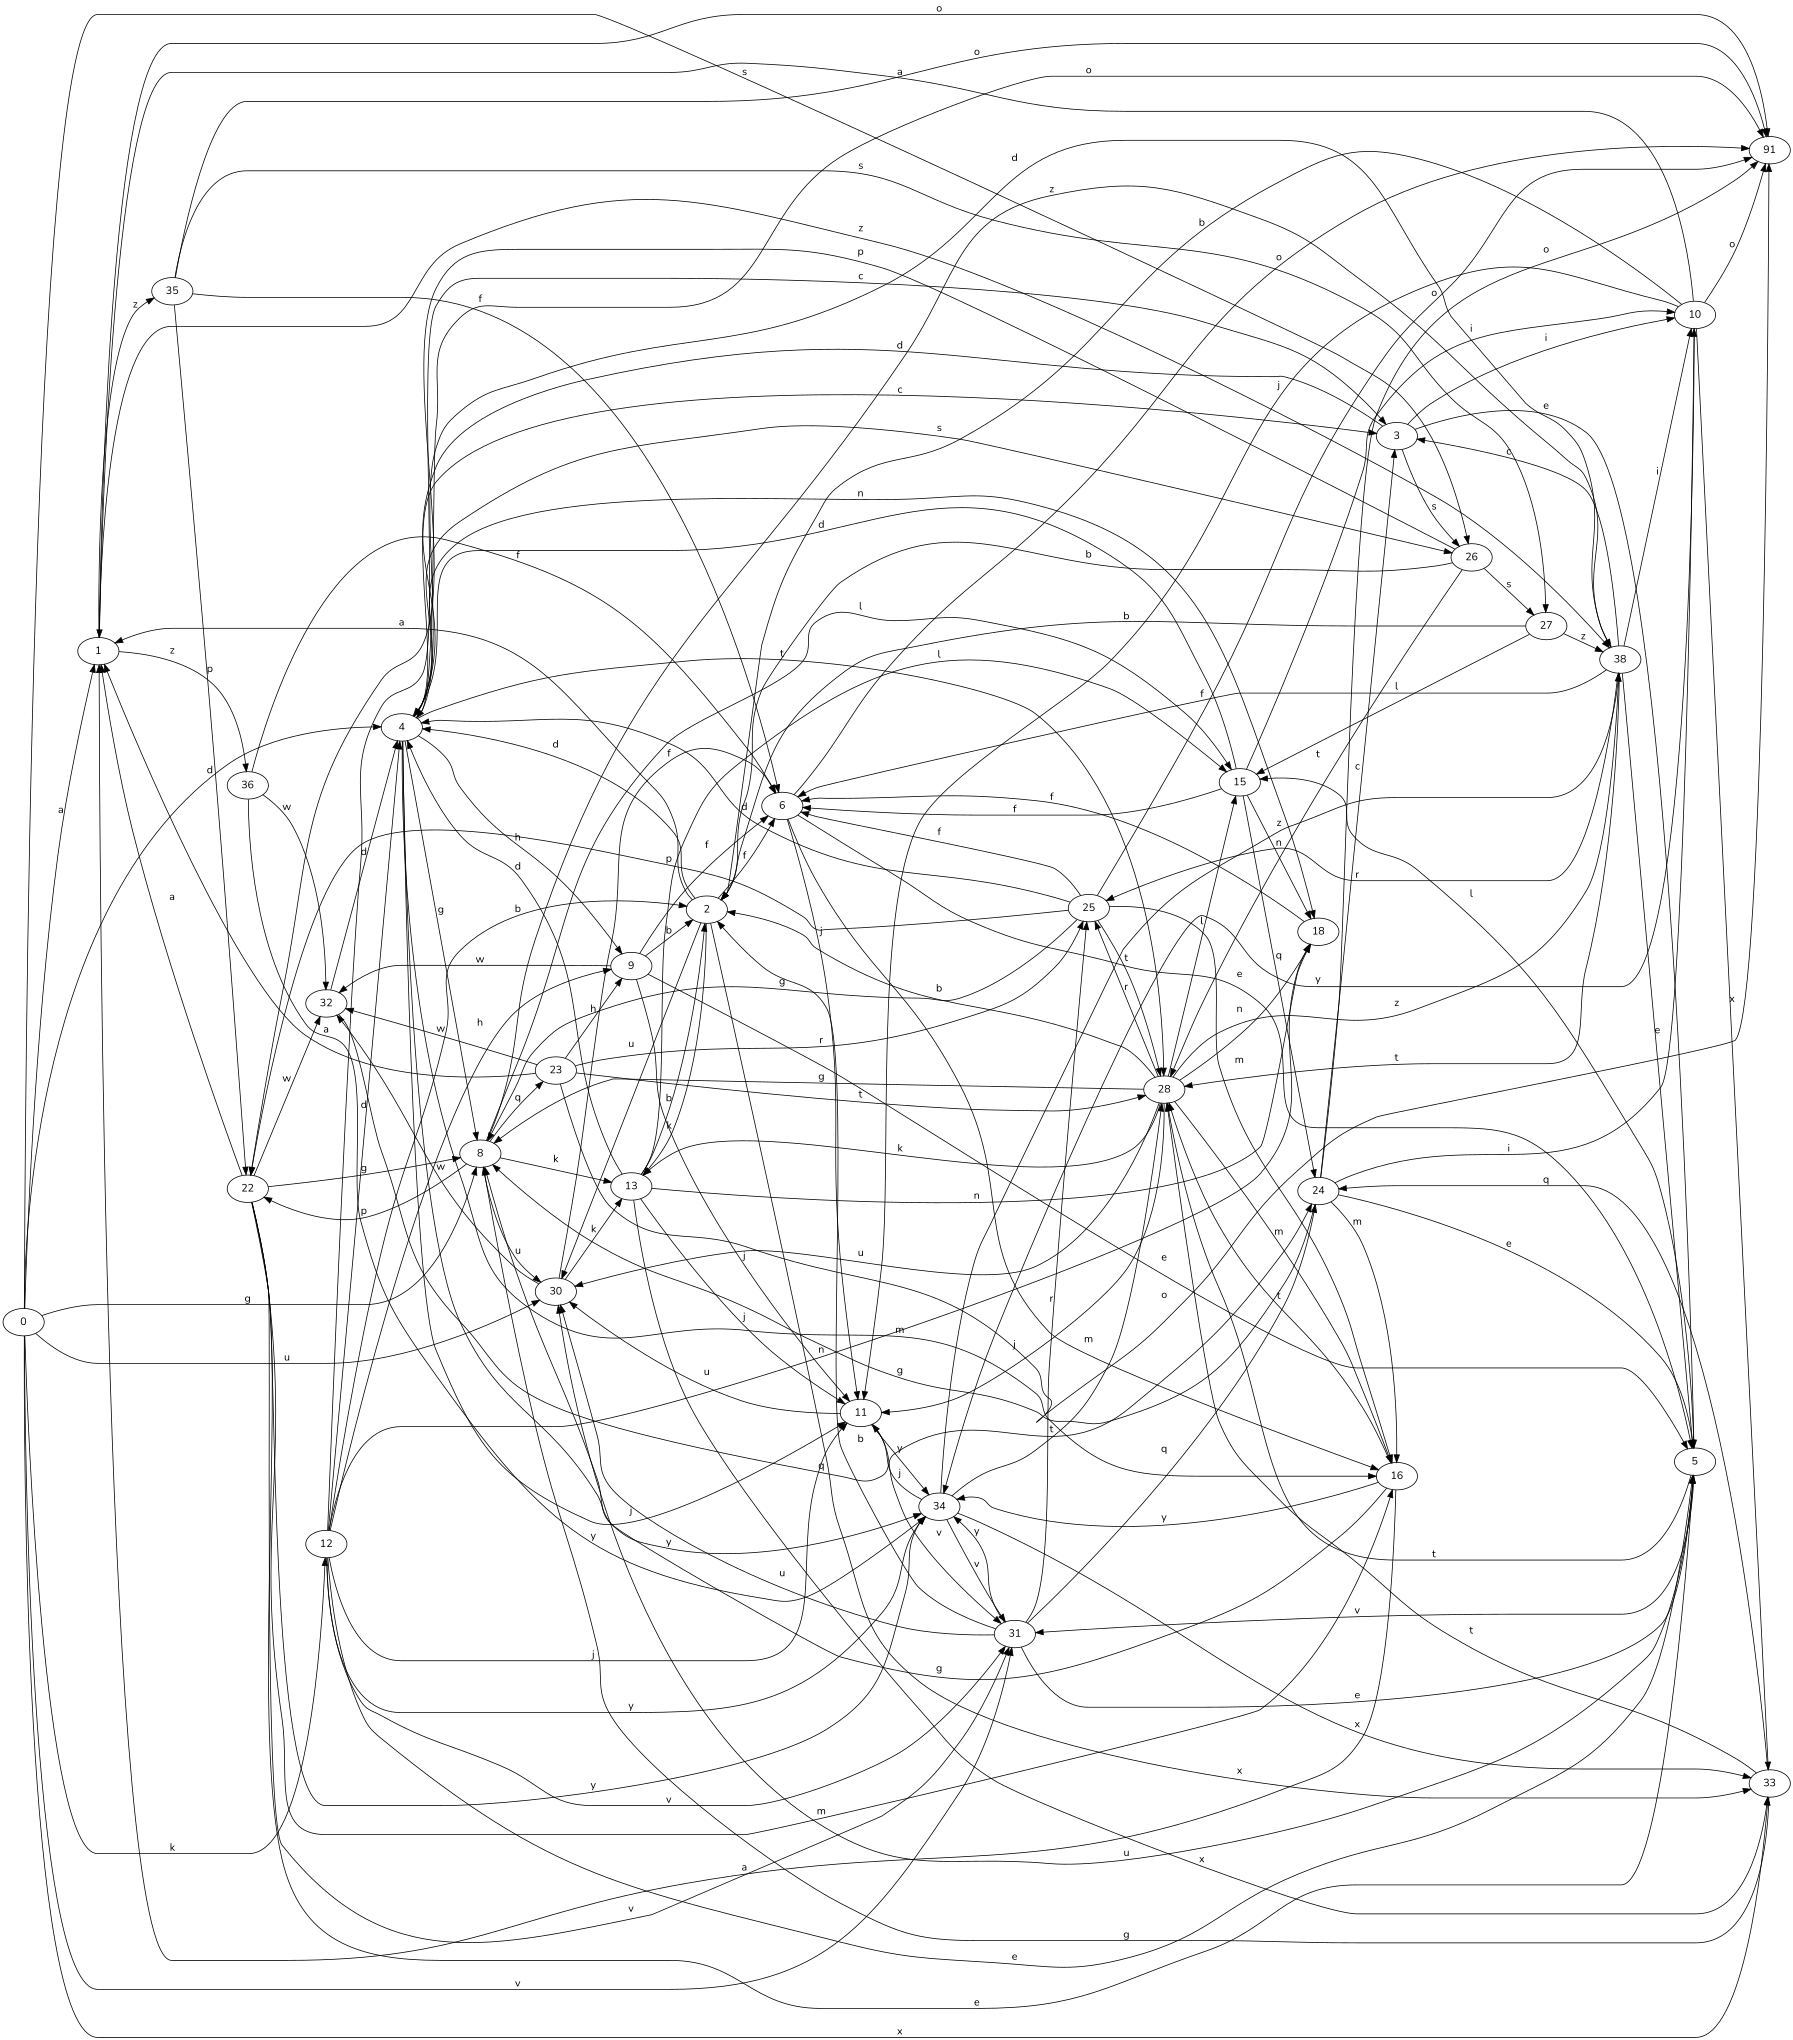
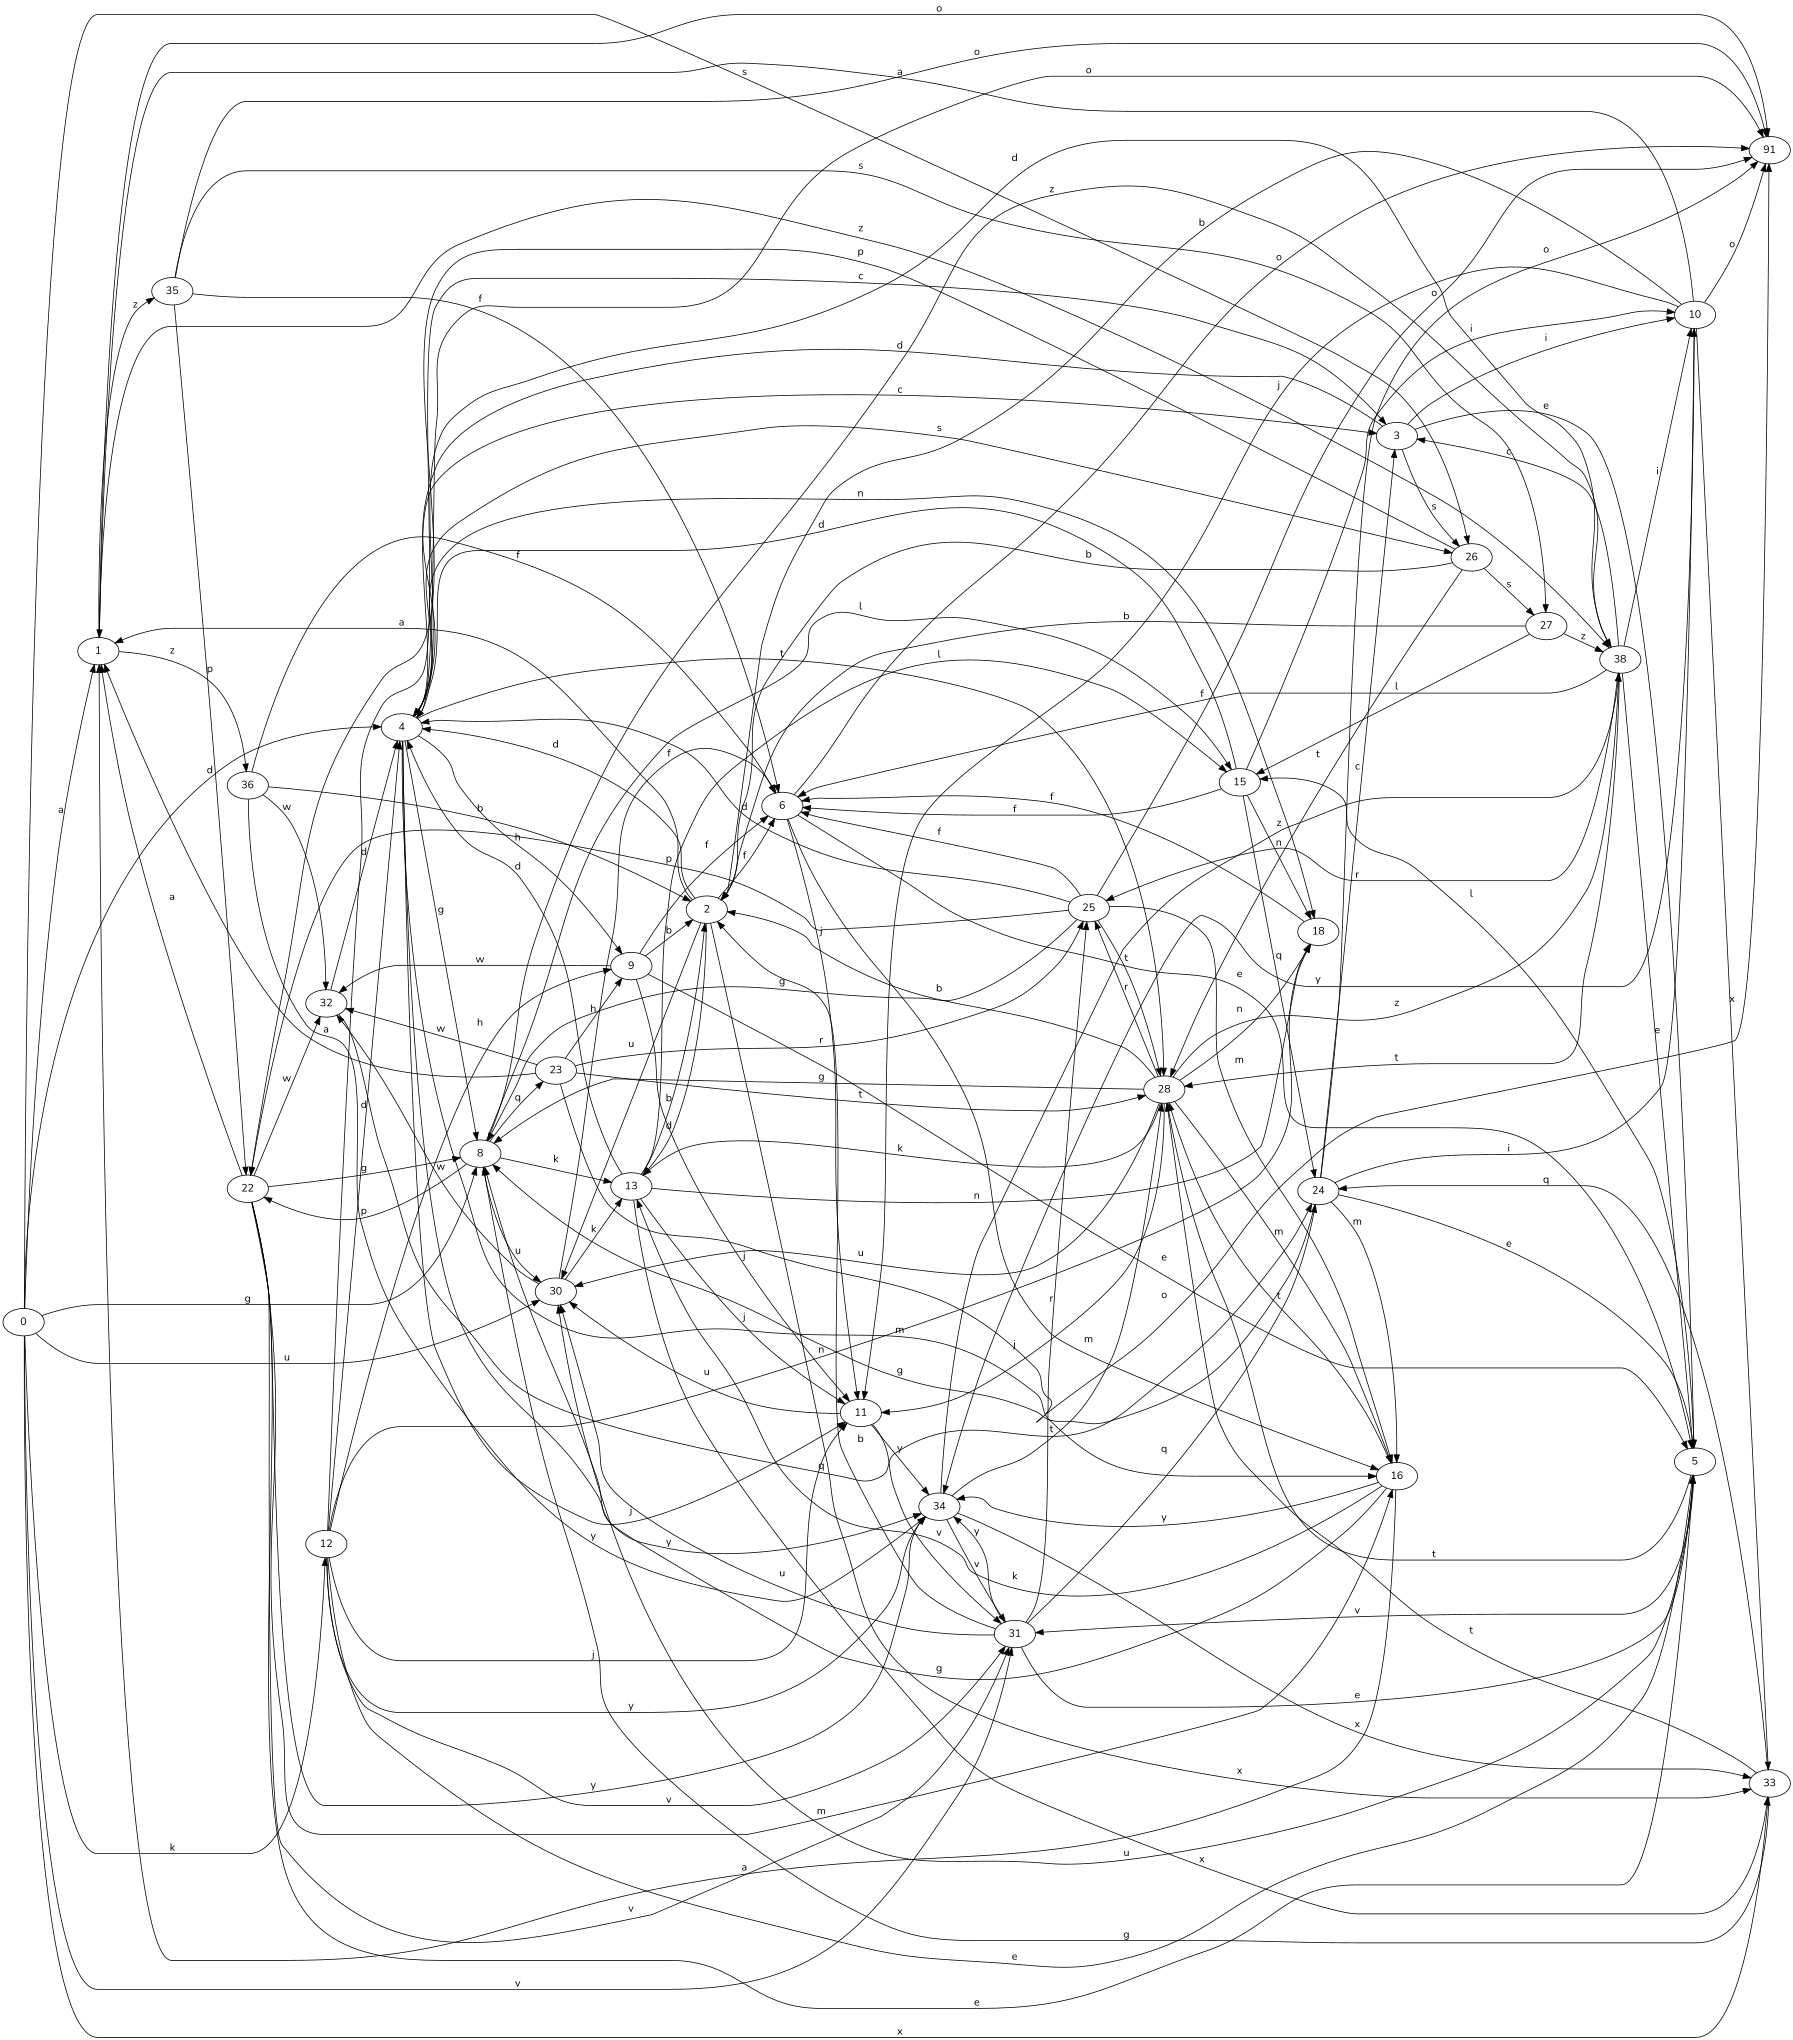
edge "28" -> "15": removed, label "l"
edge "12" -> "2": now "36" -> "2"
edge "2" -> "13": label "k" -> "d"
edge "34" -> "11": removed, label "j"
edge "16" -> "13": added, label "k"
